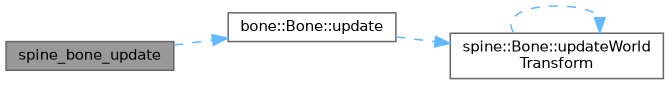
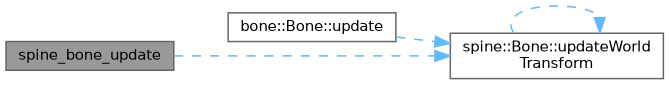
edge "spine_bone_update" -> "bone::Bone::update": now "spine_bone_update" -> "spine::Bone::updateWorld Transform"
